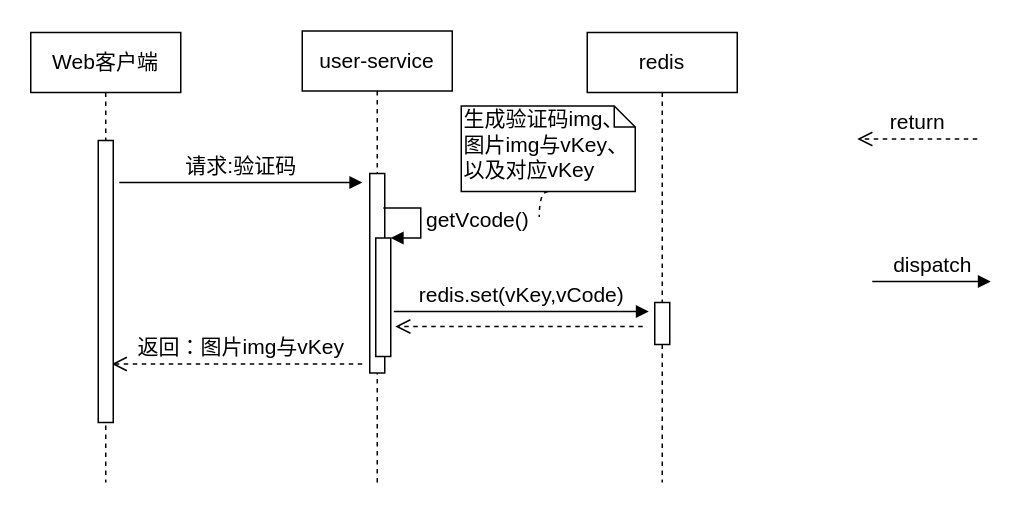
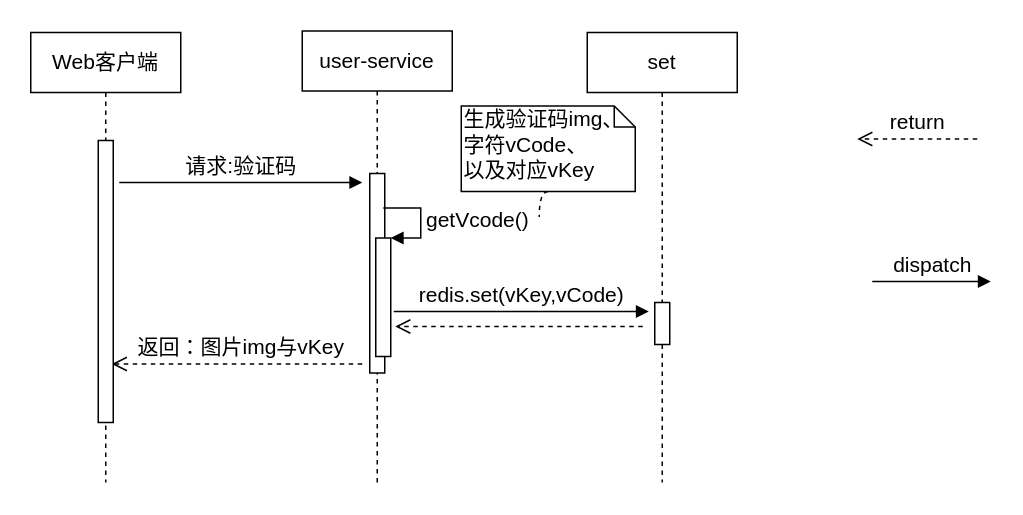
node "redis": label "redis" -> "set"
node "生成验证码img、图片img与vKey、以及对应vKey": label "生成验证码img、图片img与vKey、以及对应vKey" -> "生成验证码img、字符vCode、以及对应vKey"
